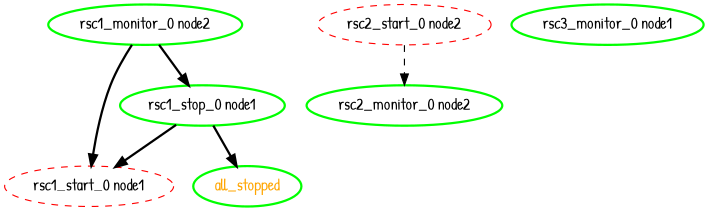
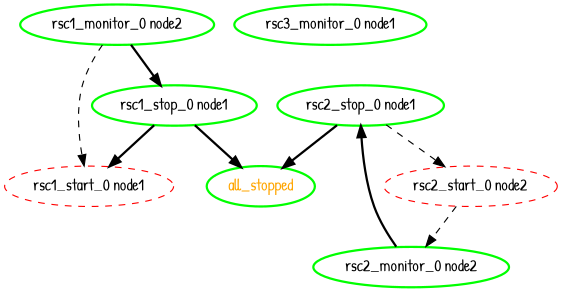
edge "rsc1_monitor_0 node2" -> "rsc1_start_0 node1": style bold -> dashed
node "rsc2_stop_0 node1": added
